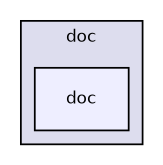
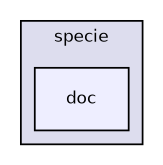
cluster "doc": label "doc" -> "specie"
